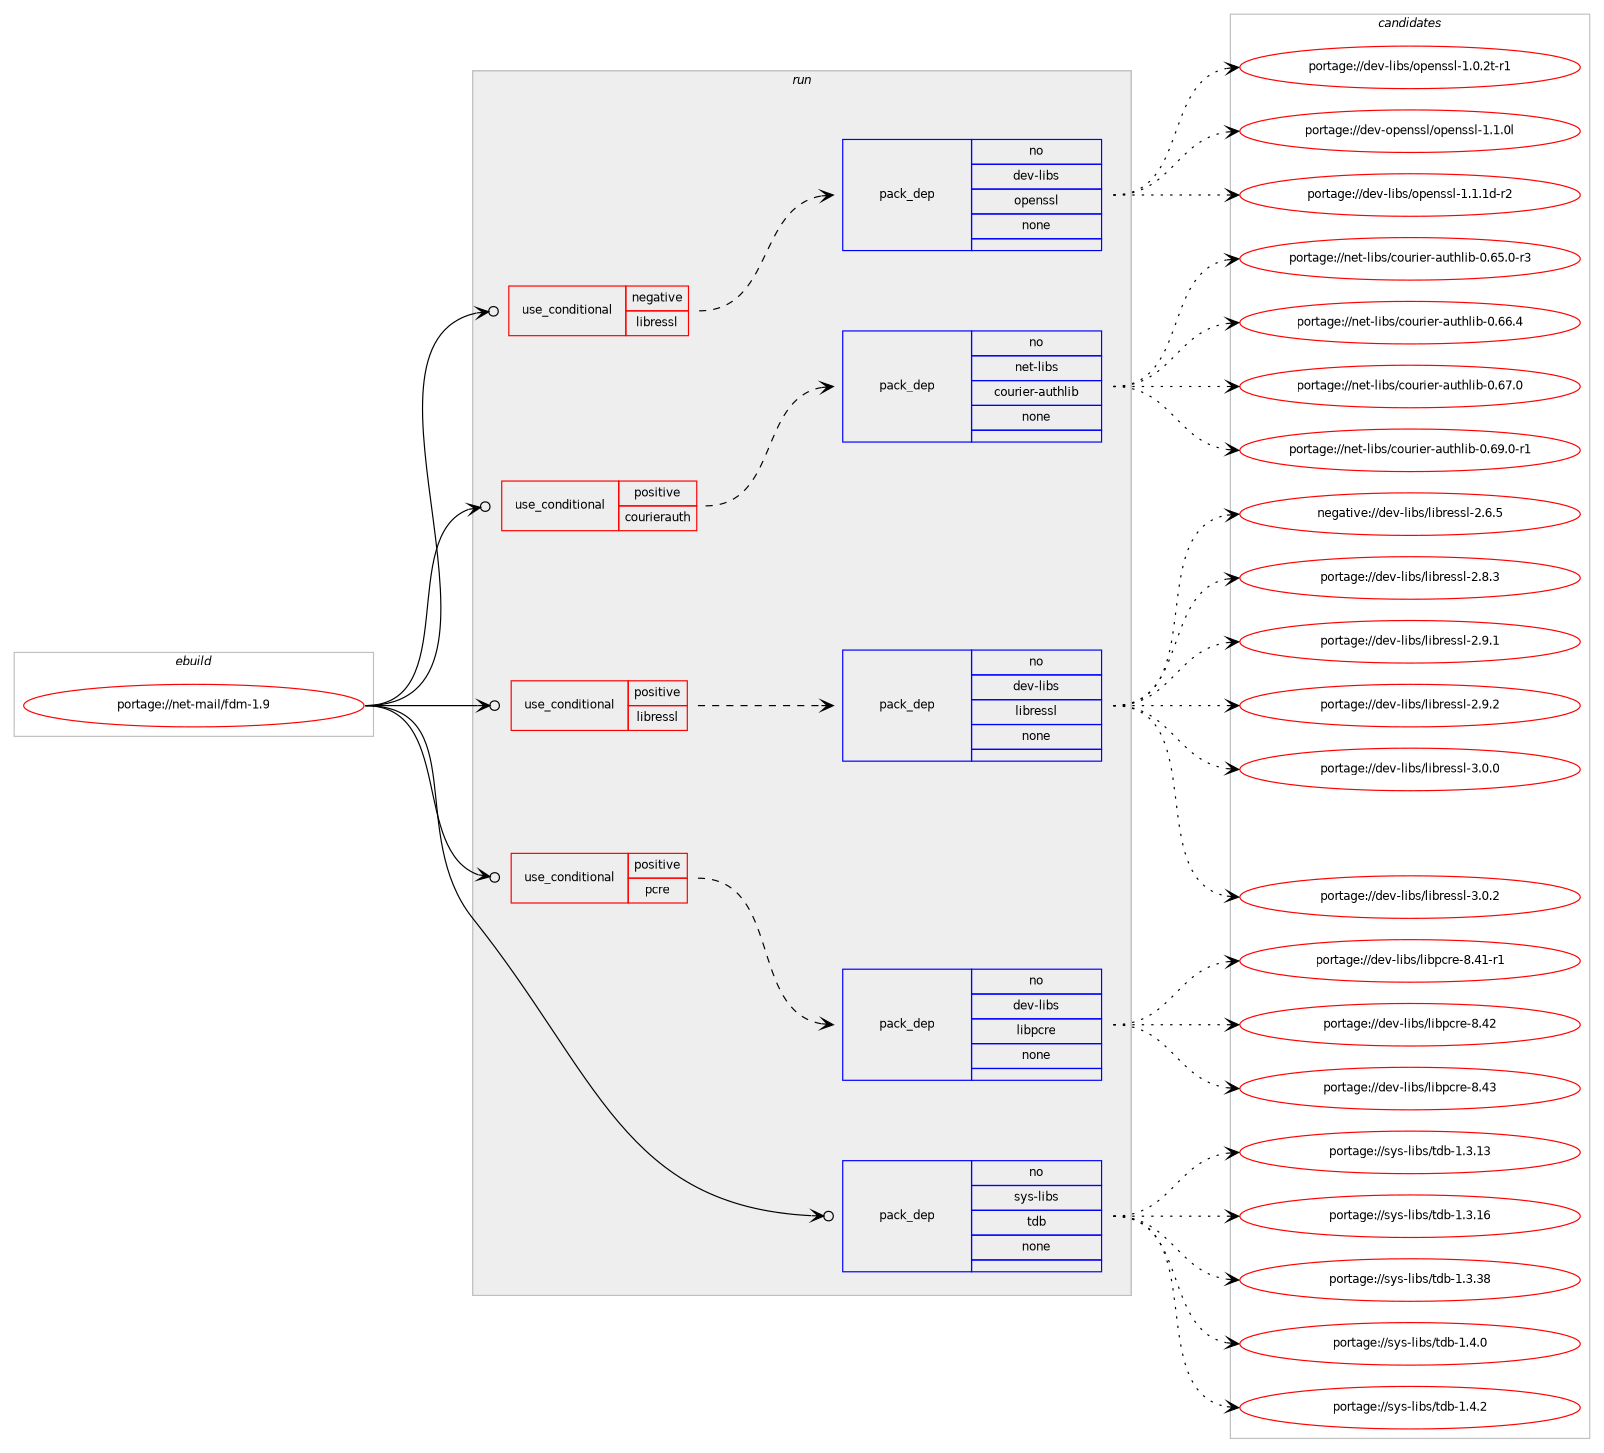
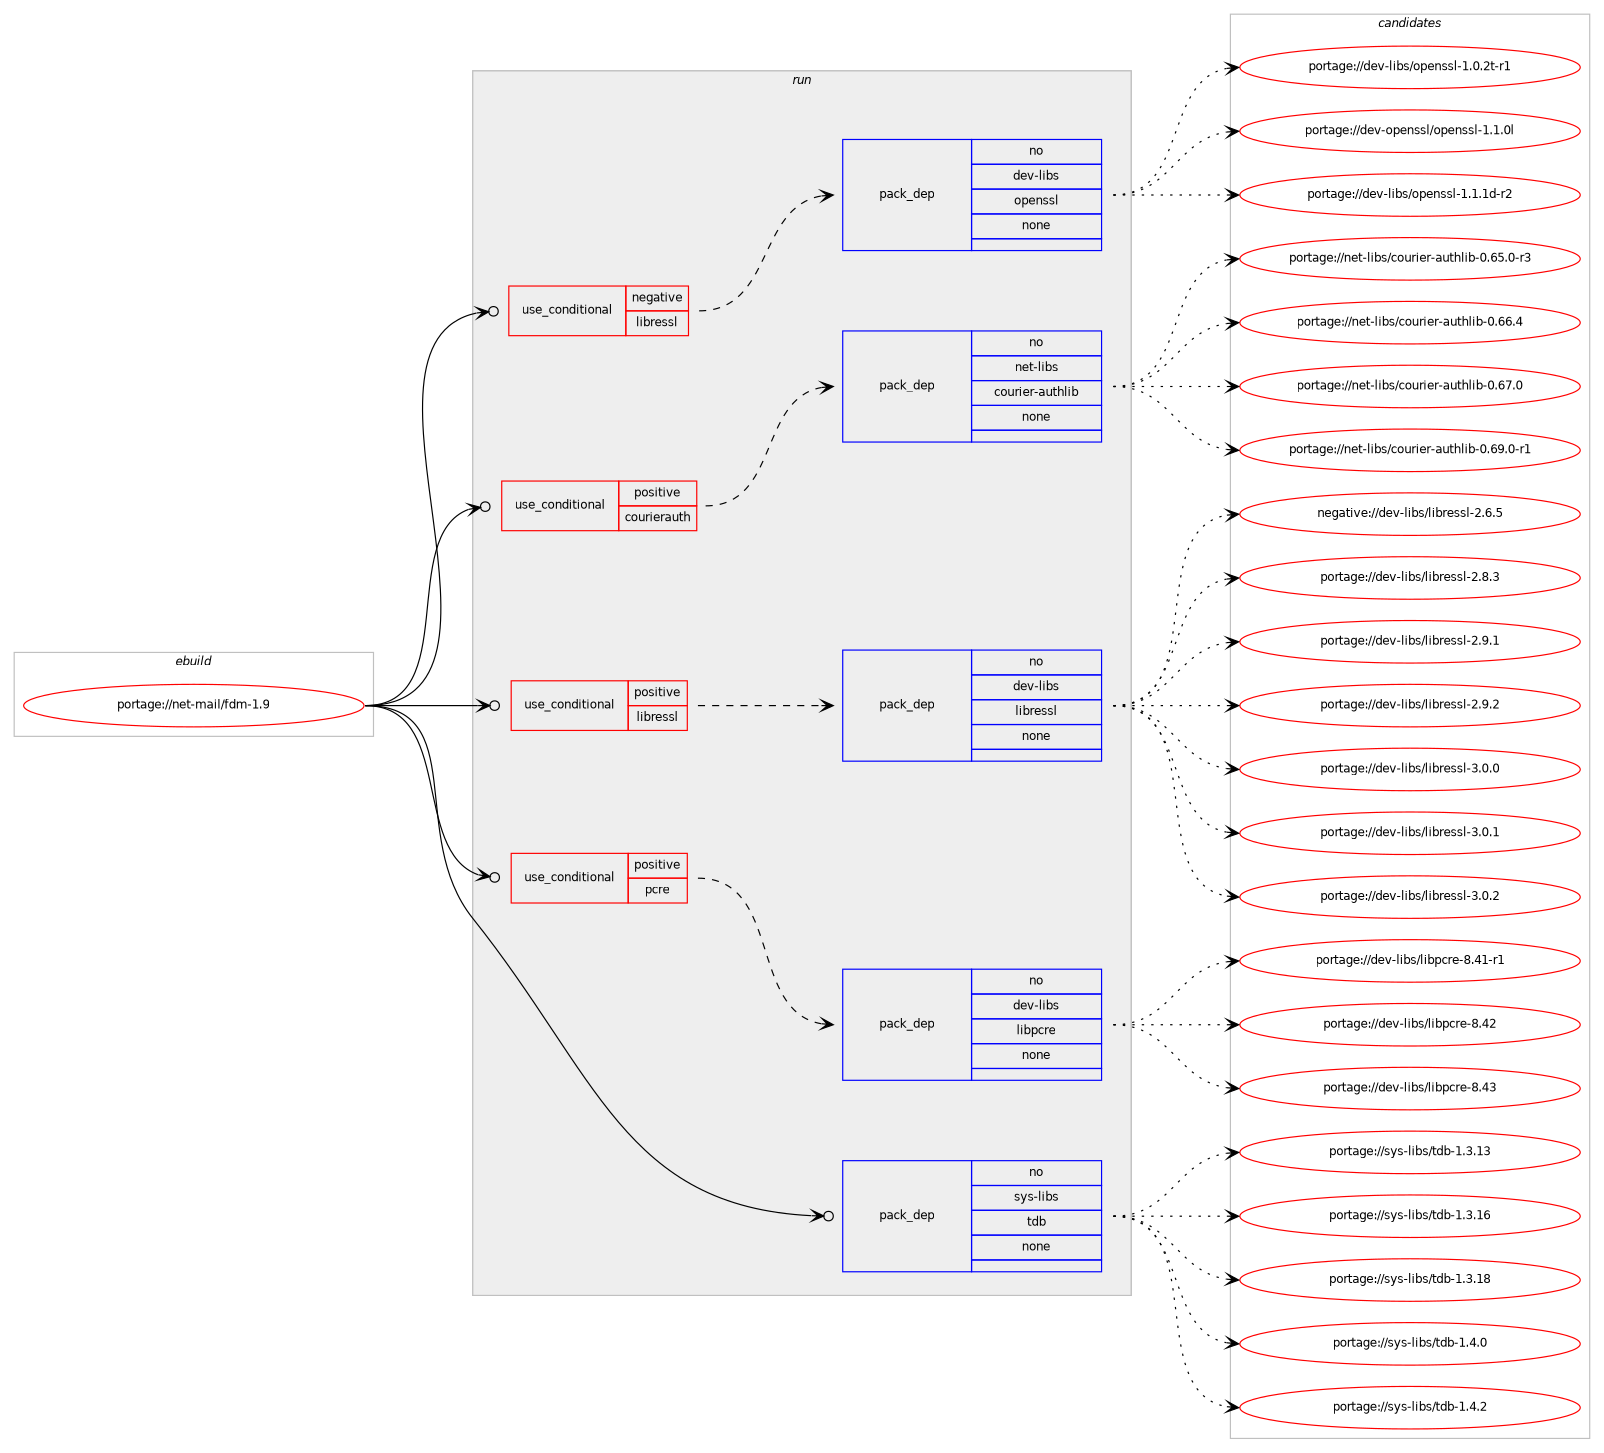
node "portage://dev-libs/libressl-3.0.1": added
node "portage://sys-libs/tdb-1.3.38": label "portage://sys-libs/tdb-1.3.38" -> "portage://sys-libs/tdb-1.3.18"
